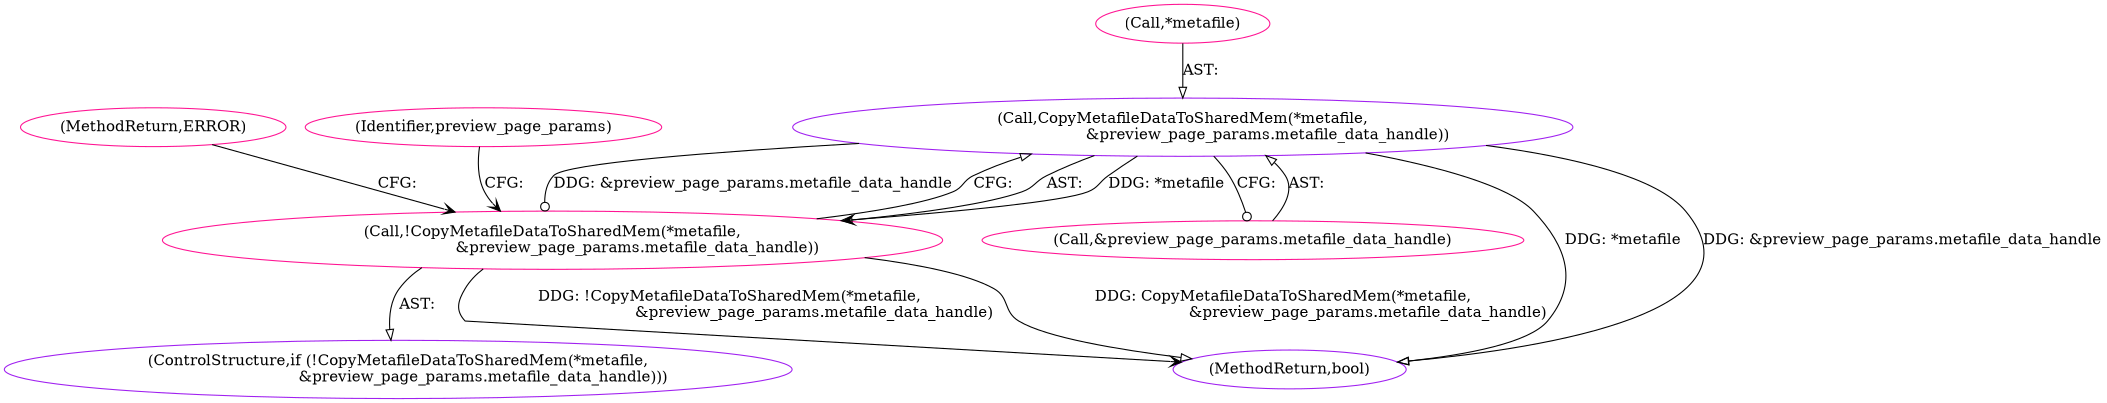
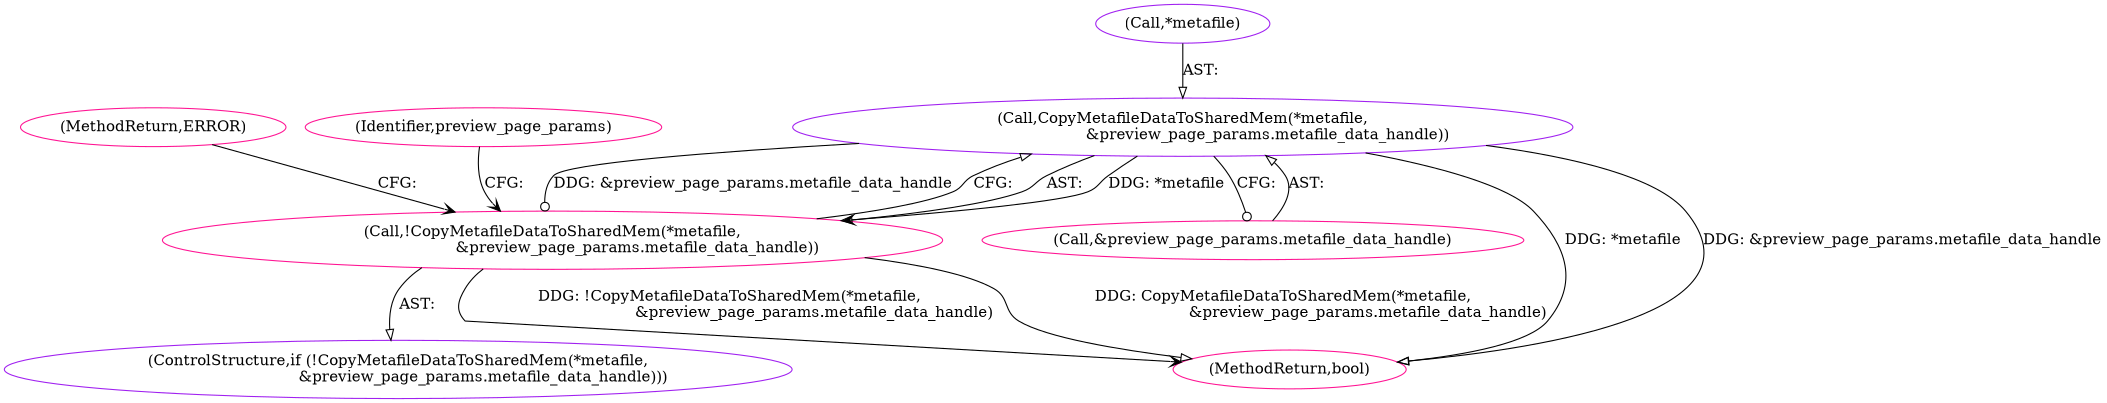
node "(Call,*metafile)": color deeppink -> purple
node "(MethodReturn,bool)": color purple -> deeppink
